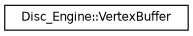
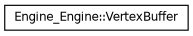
node "Disc_Engine::VertexBuffer": label "Disc_Engine::VertexBuffer" -> "Engine_Engine::VertexBuffer"
